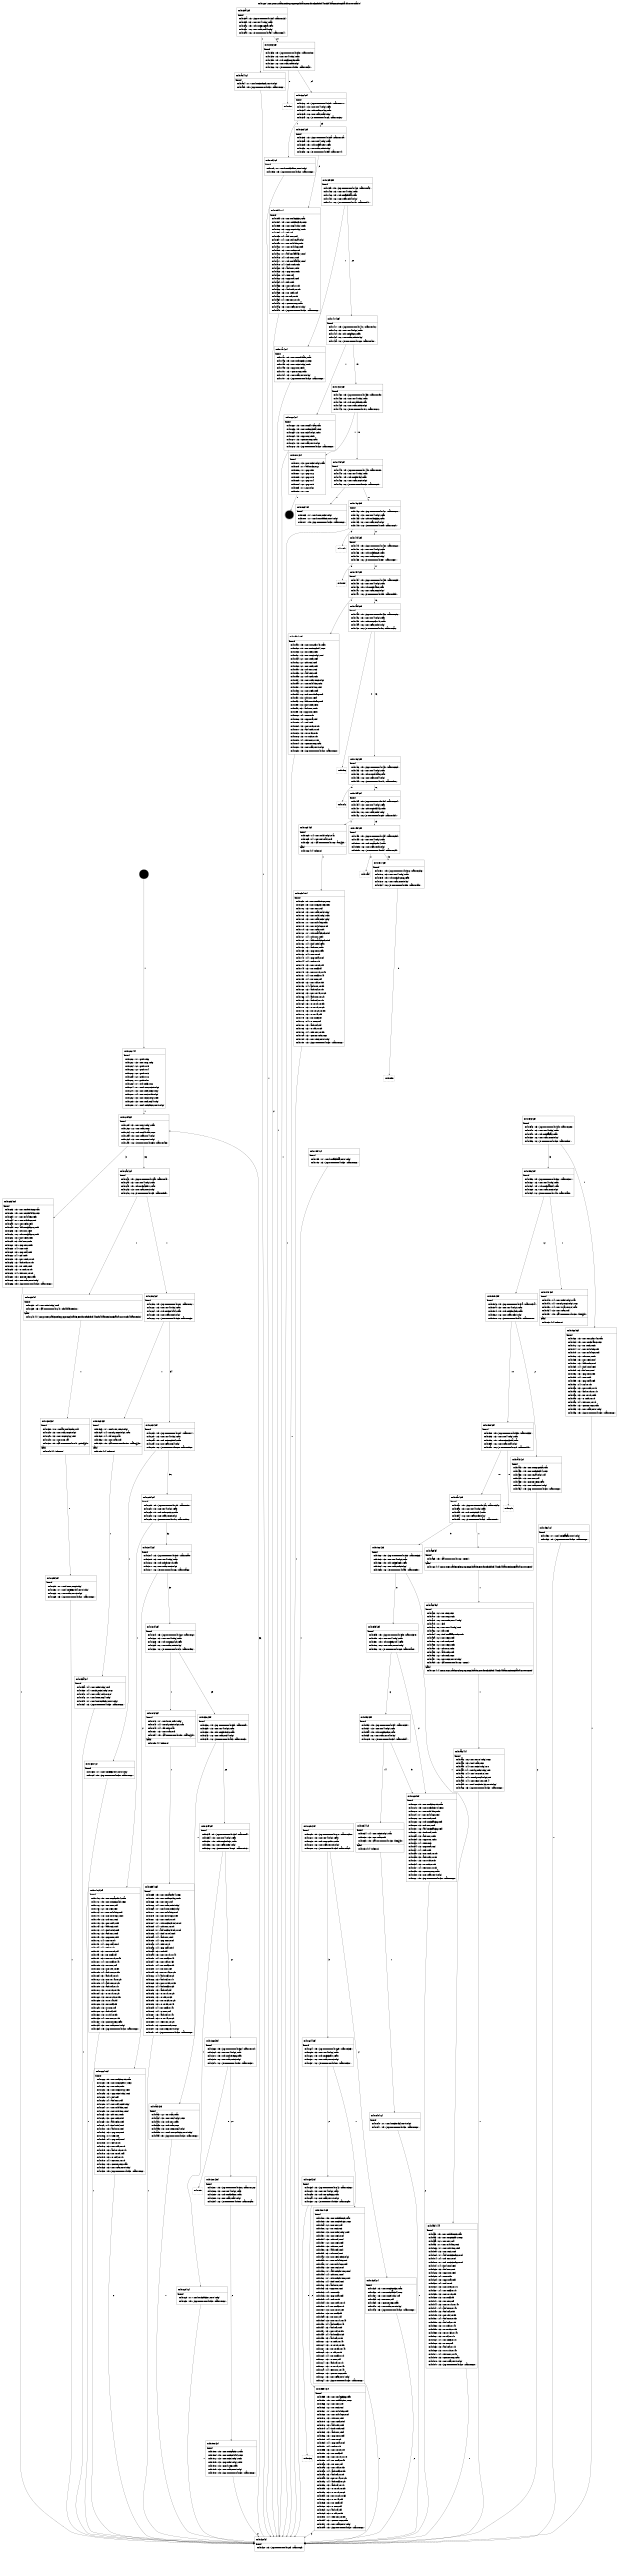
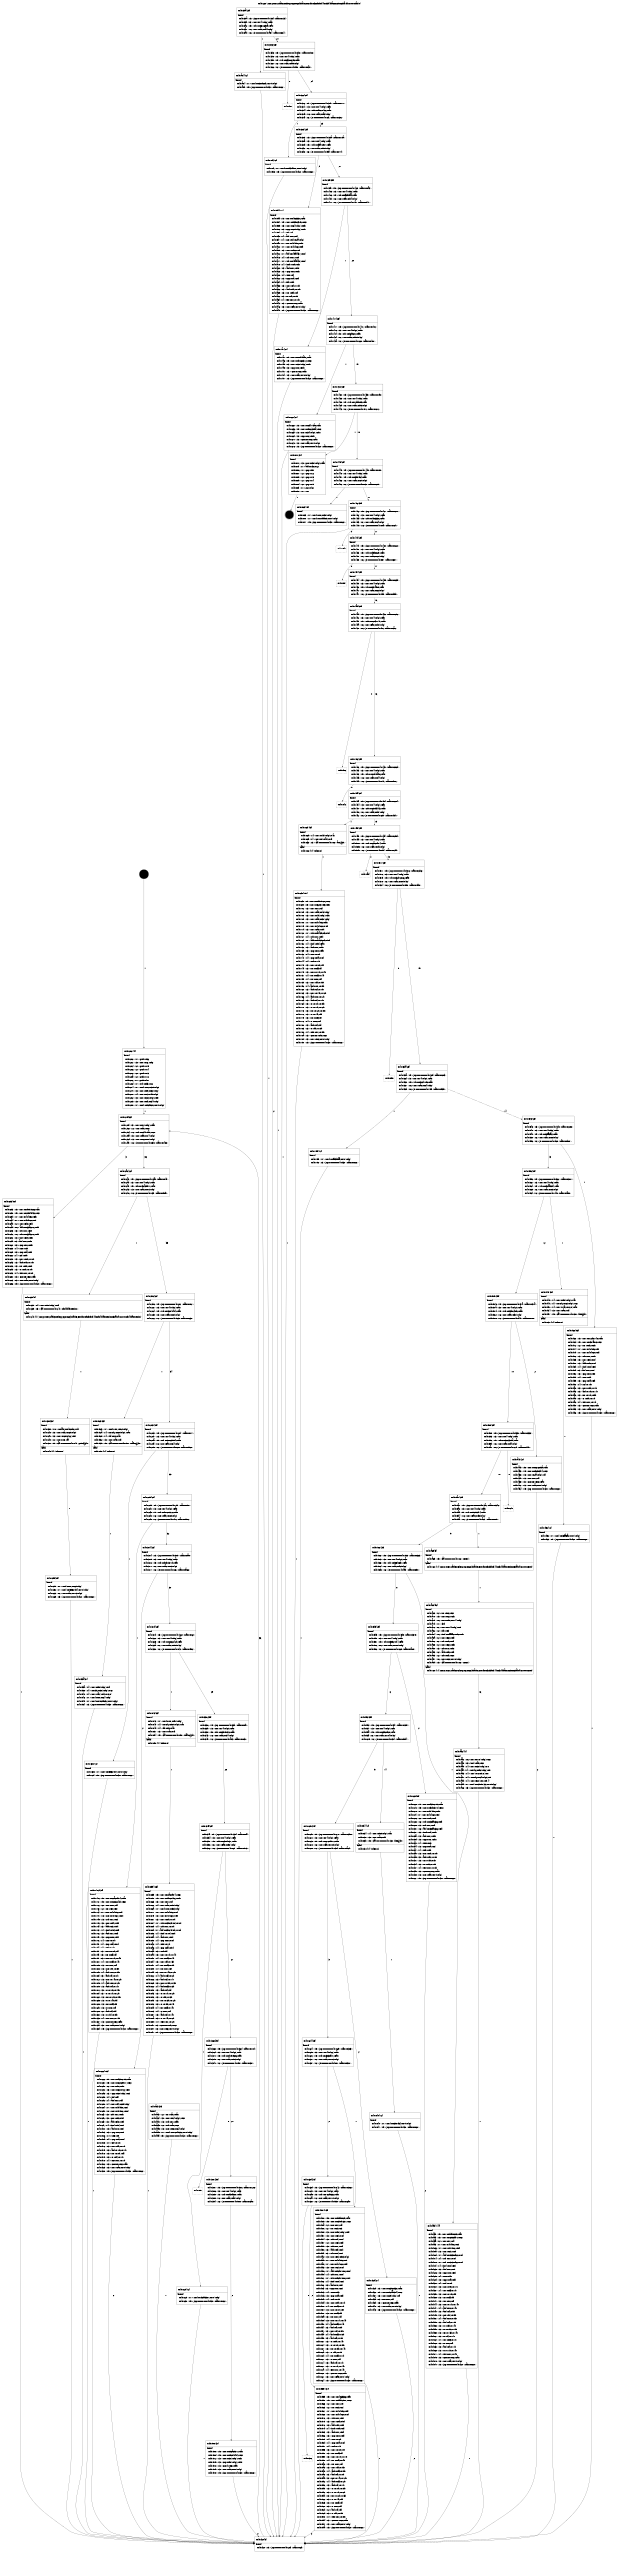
edge "0x4013e5 [25]" -> "0x4013fe [25]": added, label "21"
node "0x401dbb [109]": removed
edge "0x4014c6 [25]" -> "0x4014df [25]": removed, label "16"
node "0x40152a [25]": added
edge "0x4012a6 [22]" -> "0x4012bc [22]": label " 1" -> " 35"
edge "0x401d48 [20]" -> "0x401d5c [12]": added, label "1"
edge "0x4012d2 [25]" -> "0x4012eb [25]": label " 36" -> " 33"
edge "0x401a6e [52]" -> "0x401aa2 [41]": label " 1" -> " 16"
edge "0x4015f2 [25]" -> "0x401c6e [88]": now "0x4015f2 [25]" -> "0x40160b [25]"
edge "0x401336 [25]" -> "0x401acb [25]": removed, label "1"
